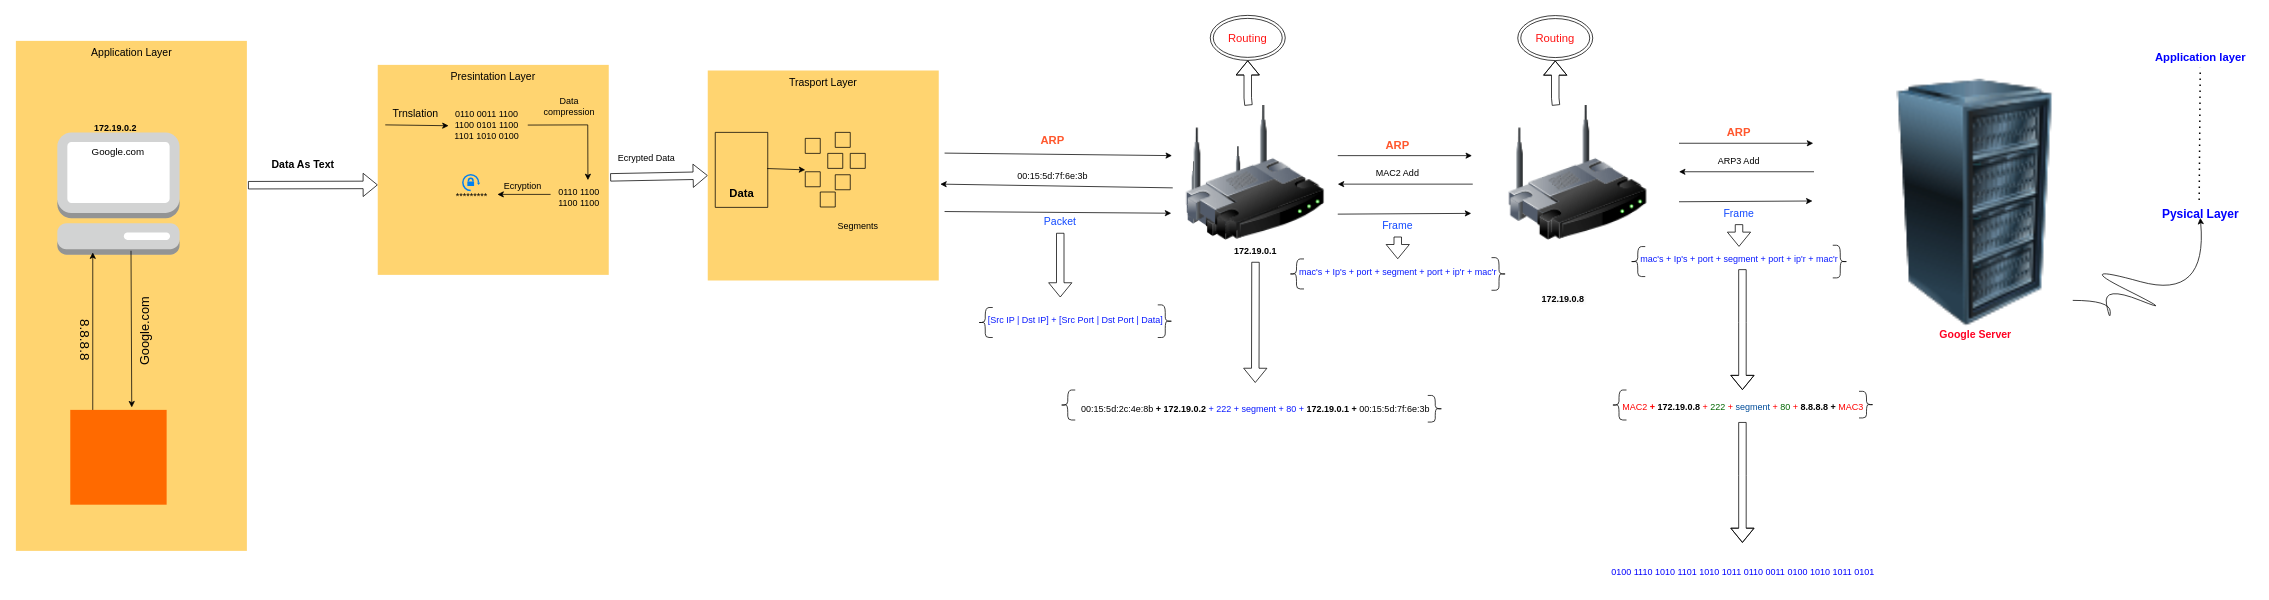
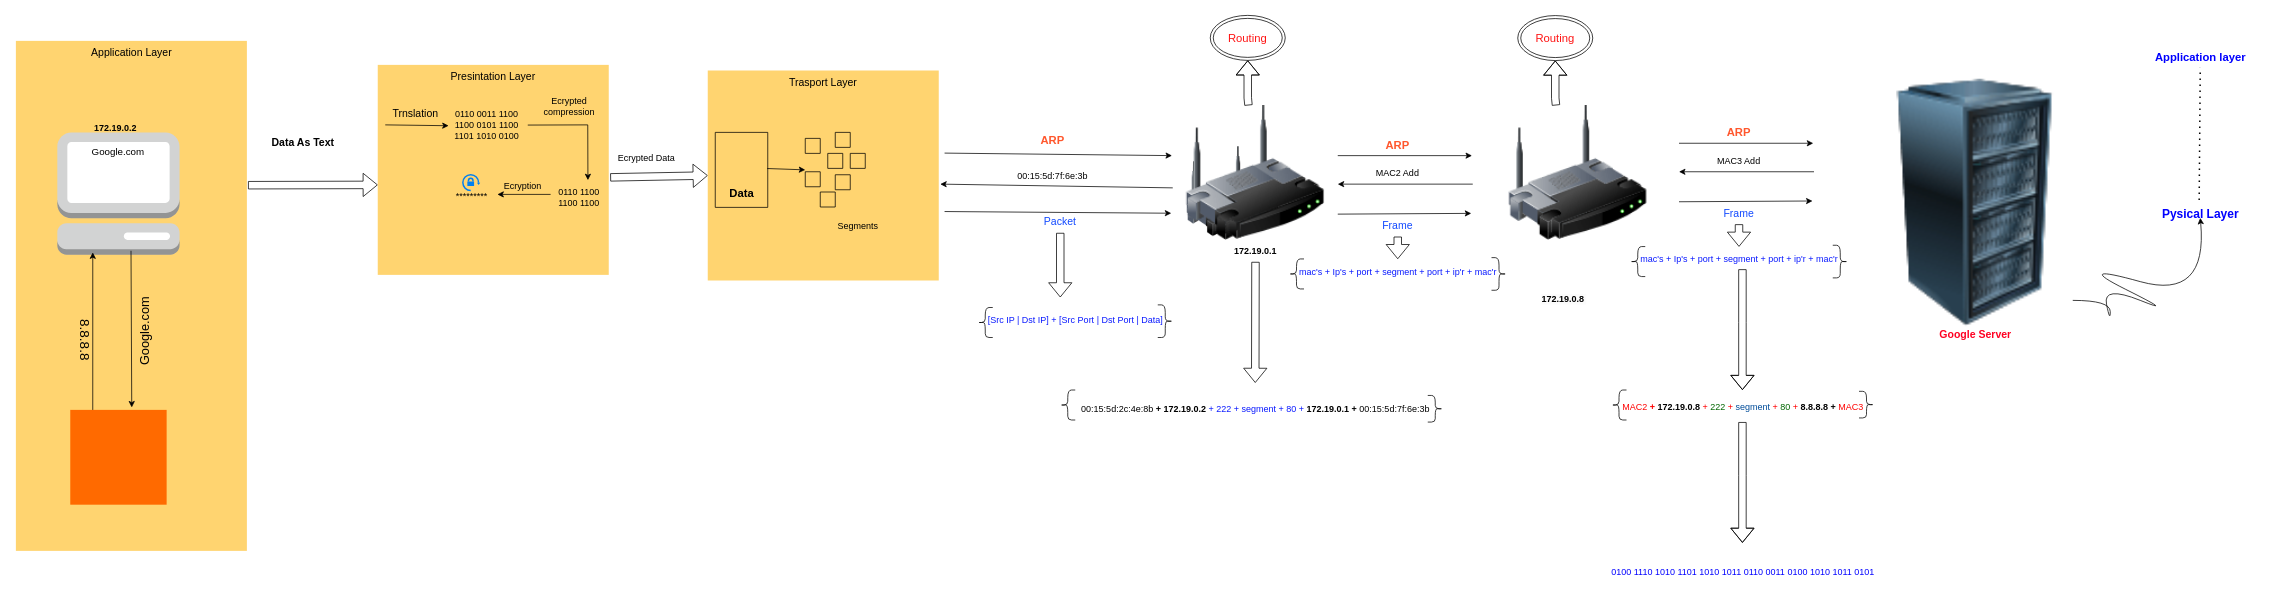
node "Data compression": label "Data compression" -> "Ecrypted compression"
node "ARP3 Add": label "ARP3 Add" -> "MAC3 Add"
node "Data As Text": moved (303, 165) -> (303, 142)
